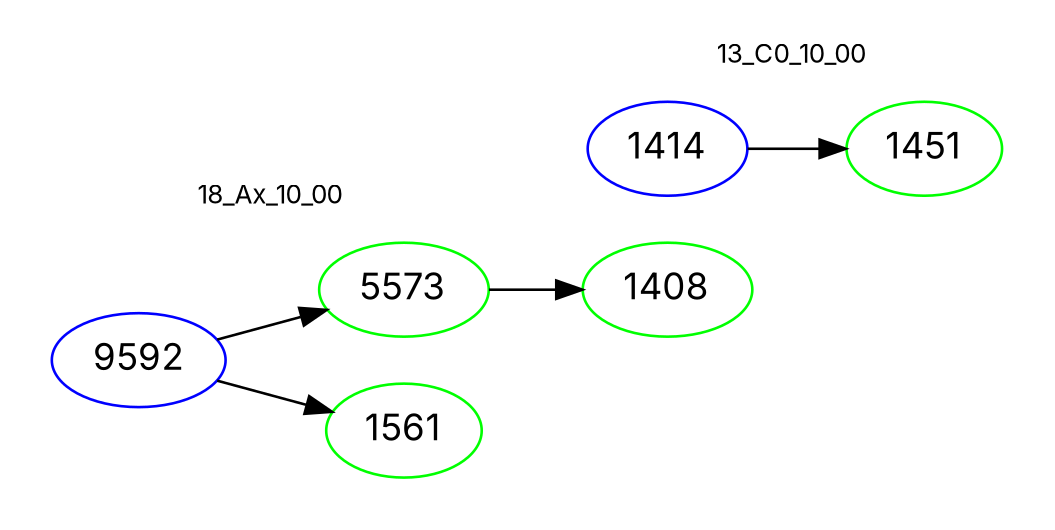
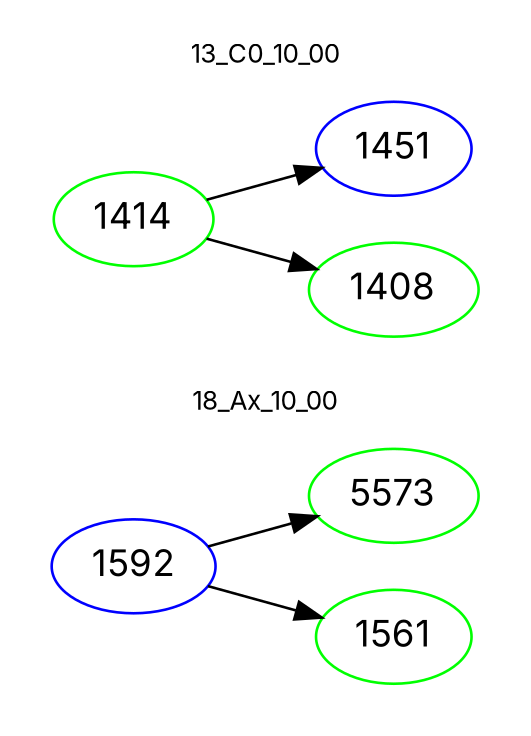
node "1414": color blue -> green
node "1451": color green -> blue
edge "5573" -> "1408": now "1414" -> "1408"
node "9592": label "9592" -> "1592"
